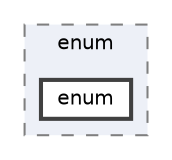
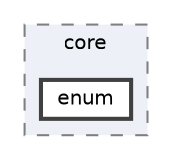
cluster "enum": label "enum" -> "core"
